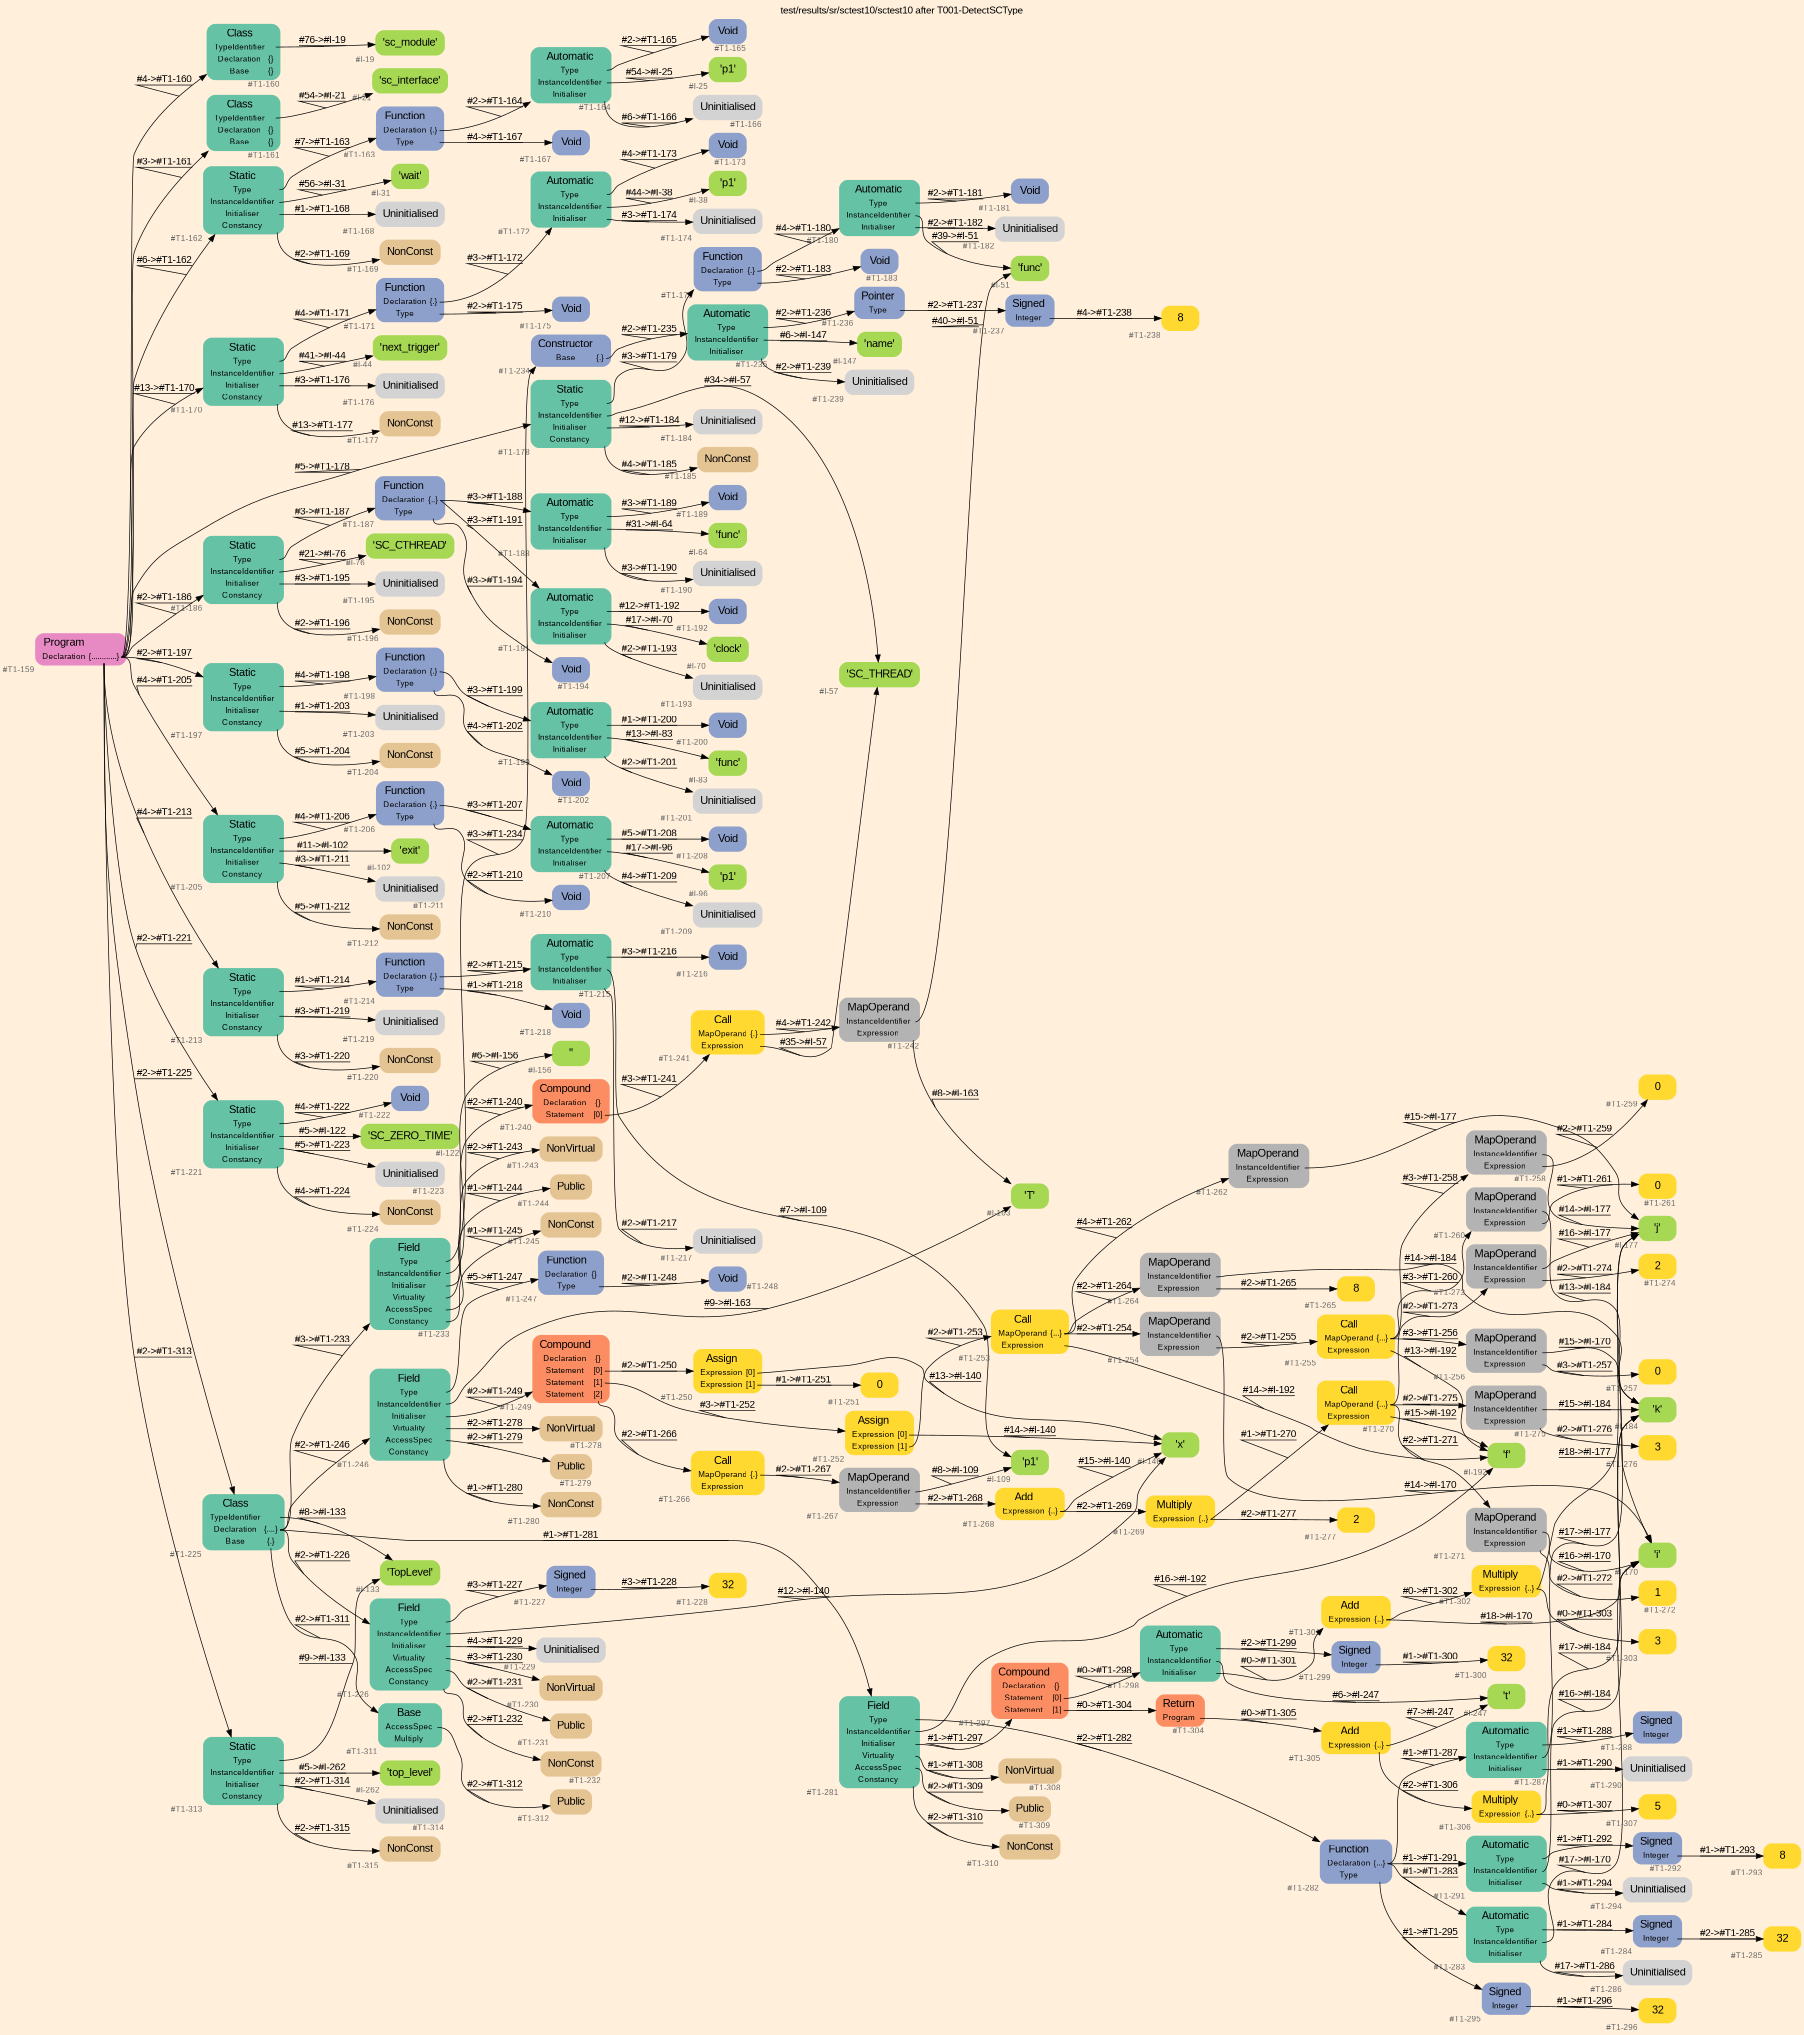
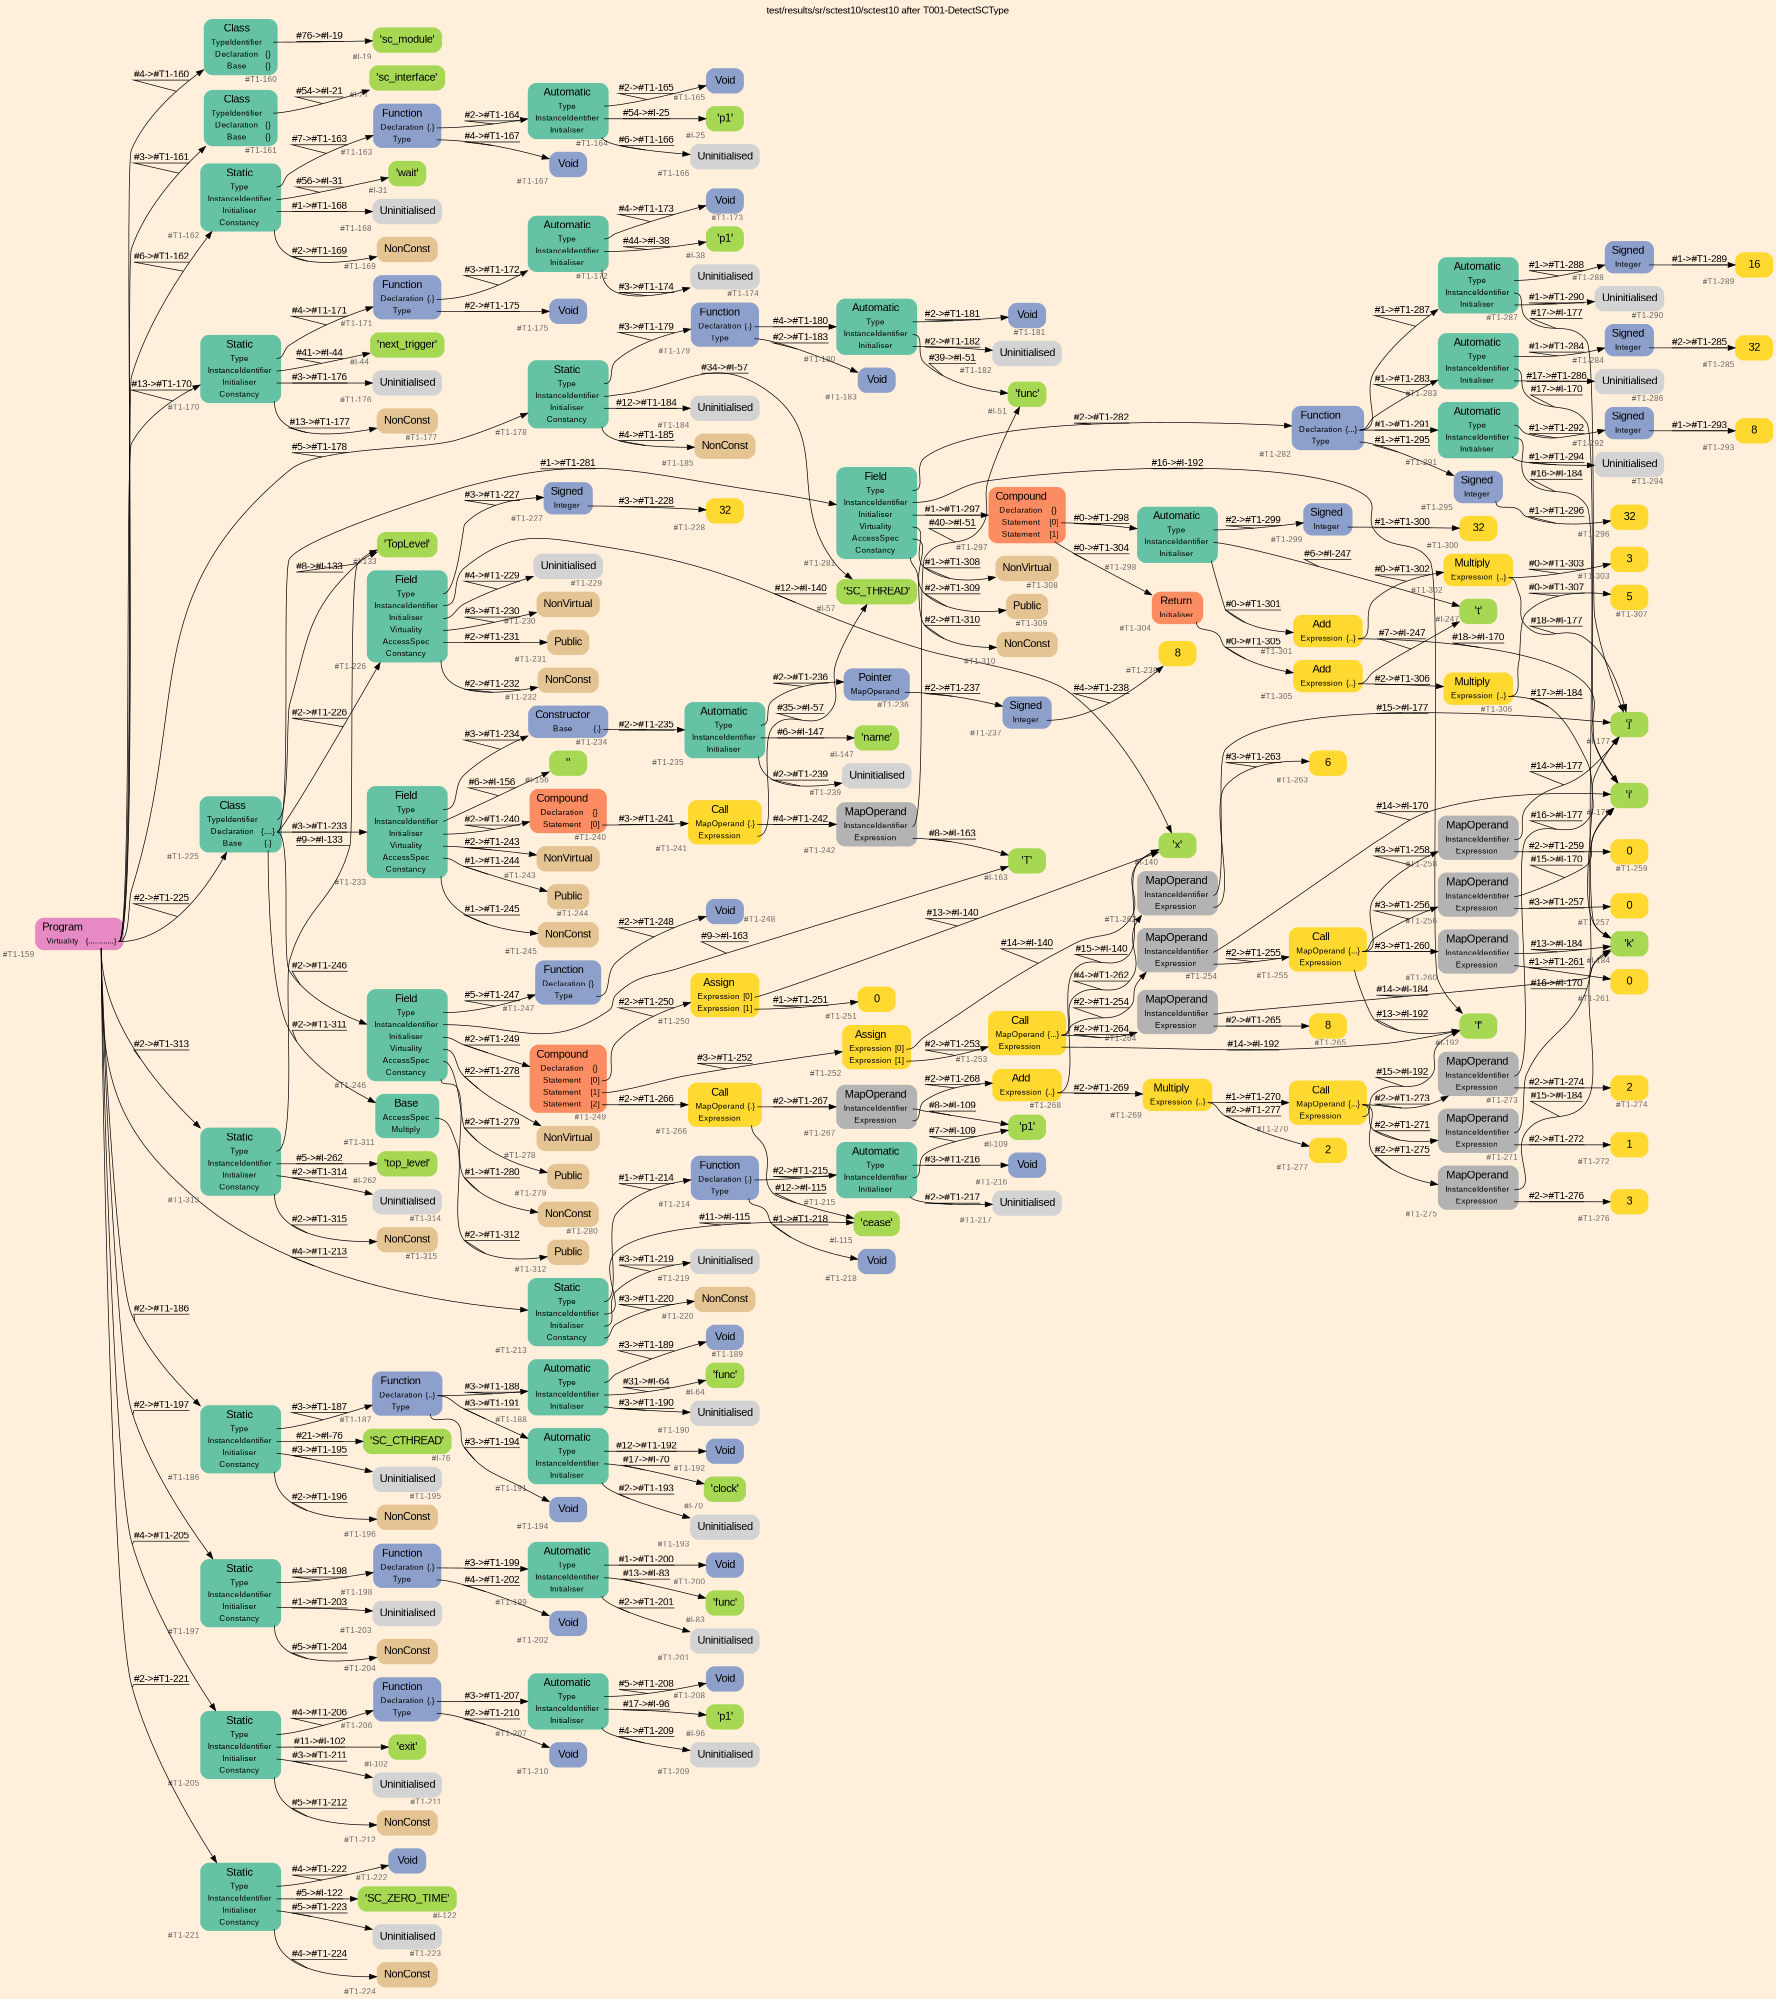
node "16": added
node "Pointer": text "Type" -> "MapOperand"
node "Program": text "Declaration" -> "Virtuality"
node "6": added
node "'cease'": added
node "Return": text "Program" -> "Initialiser"
